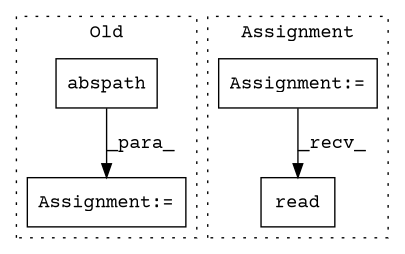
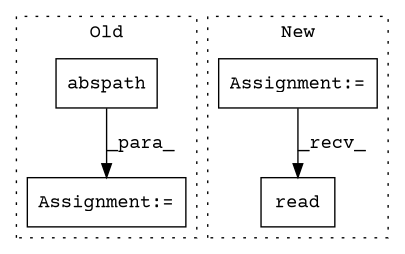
cluster "Assignment": label "Assignment" -> "New"
